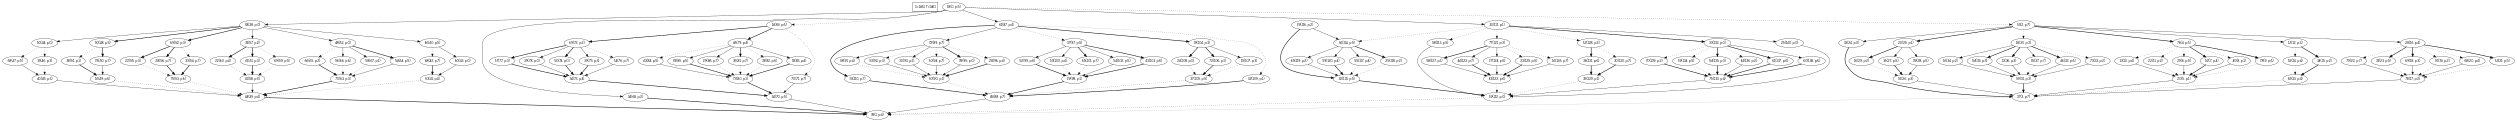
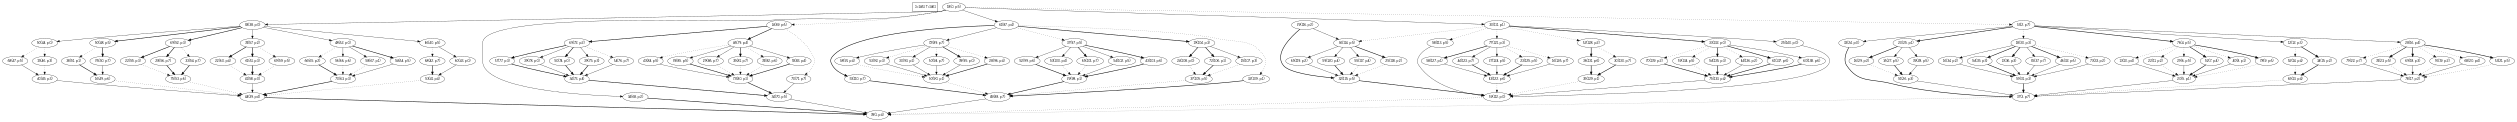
edge "35(37, p:7)" -> "59(31, p:3)": style dotted -> solid
edge "54(35, p:3)" -> "59(31, p:3)": style solid -> bold
